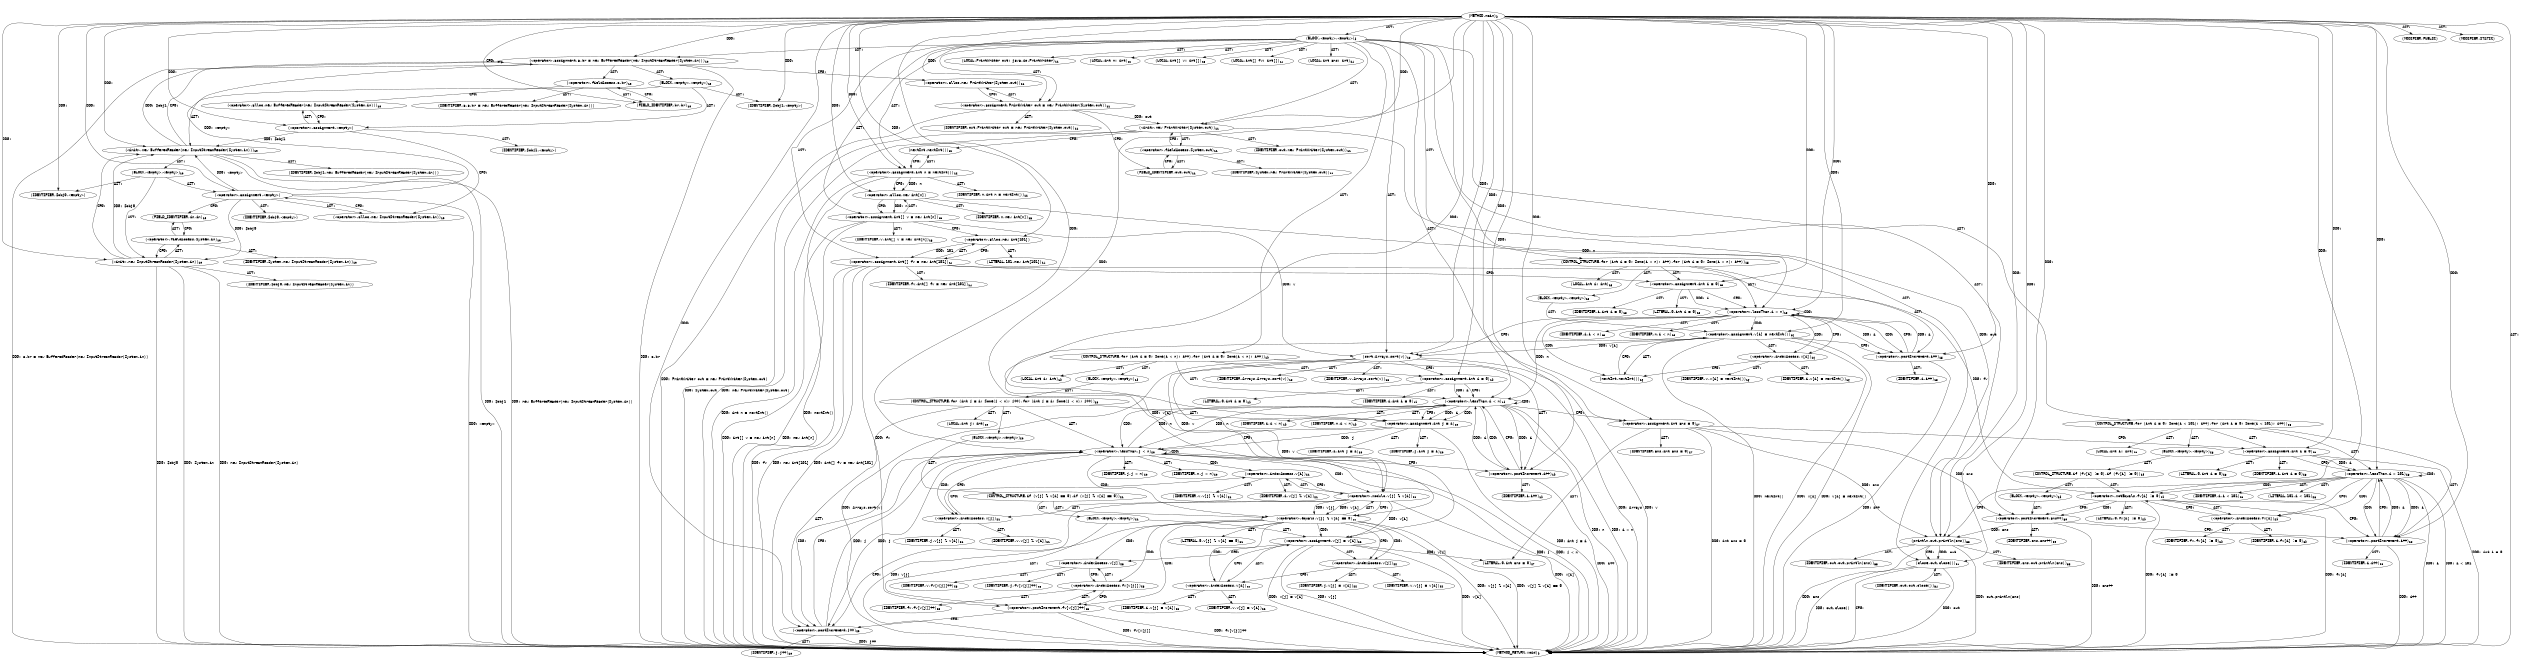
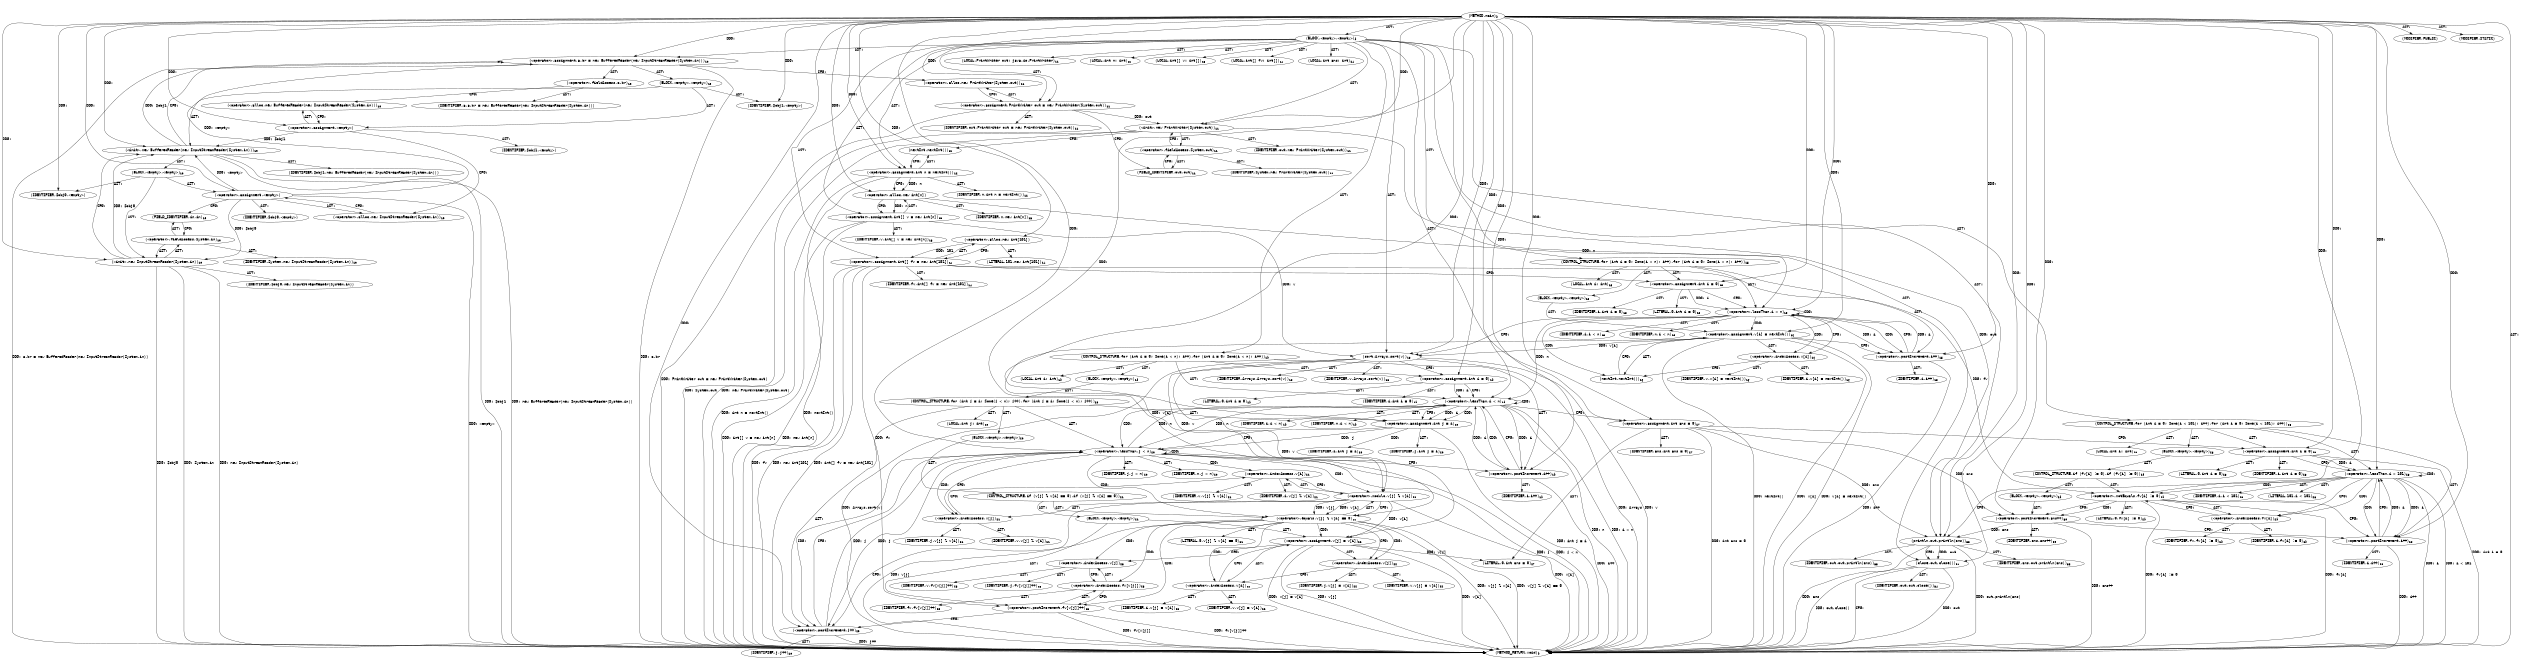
node "(FIELD_IDENTIFIER,br,br)": removed
edge "(<operator>.assignment,int[] v = new int[n])" -> "(<operator>.alloc,new int[101])": removed, label "CFG:"
edge "(<operator>.fieldAccess,System.in)" -> "(<init>,new InputStreamReader(System.in))": label "CFG: " -> "AST: "
edge "(<operator>.assignment,int j = i)" -> "(IDENTIFIER,i,int j = i)": label "AST: " -> "DDG: "
edge "(IDENTIFIER,out,out.close())" -> "(close,out.close())": reversed
